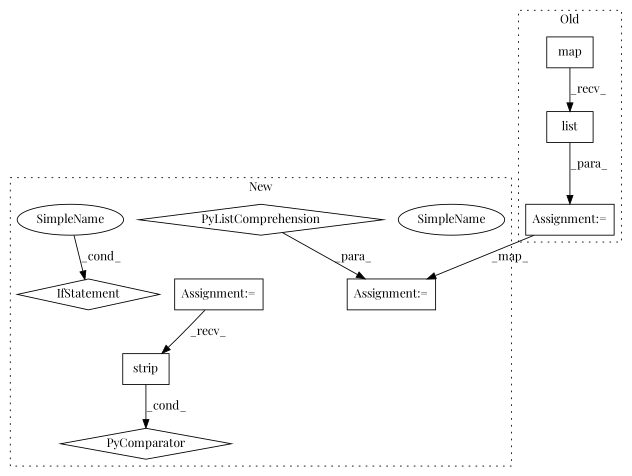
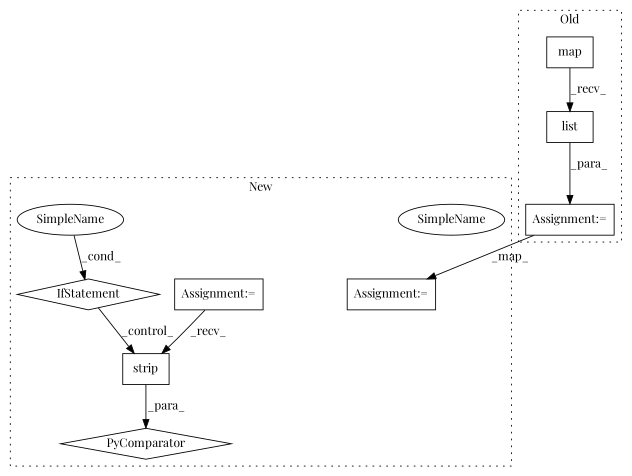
node "PyListComprehension": removed
edge "IfStatement" -> "strip": added, label "_control_"
edge "strip" -> "PyComparator": label "_cond_" -> "_para_"
